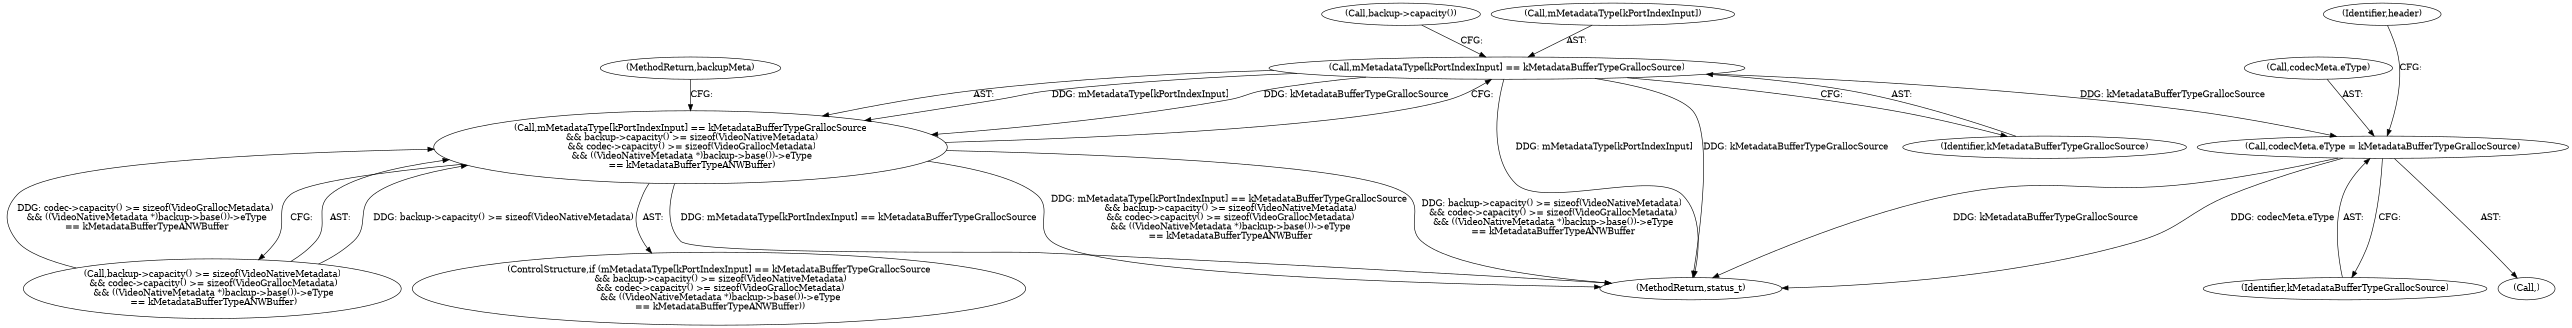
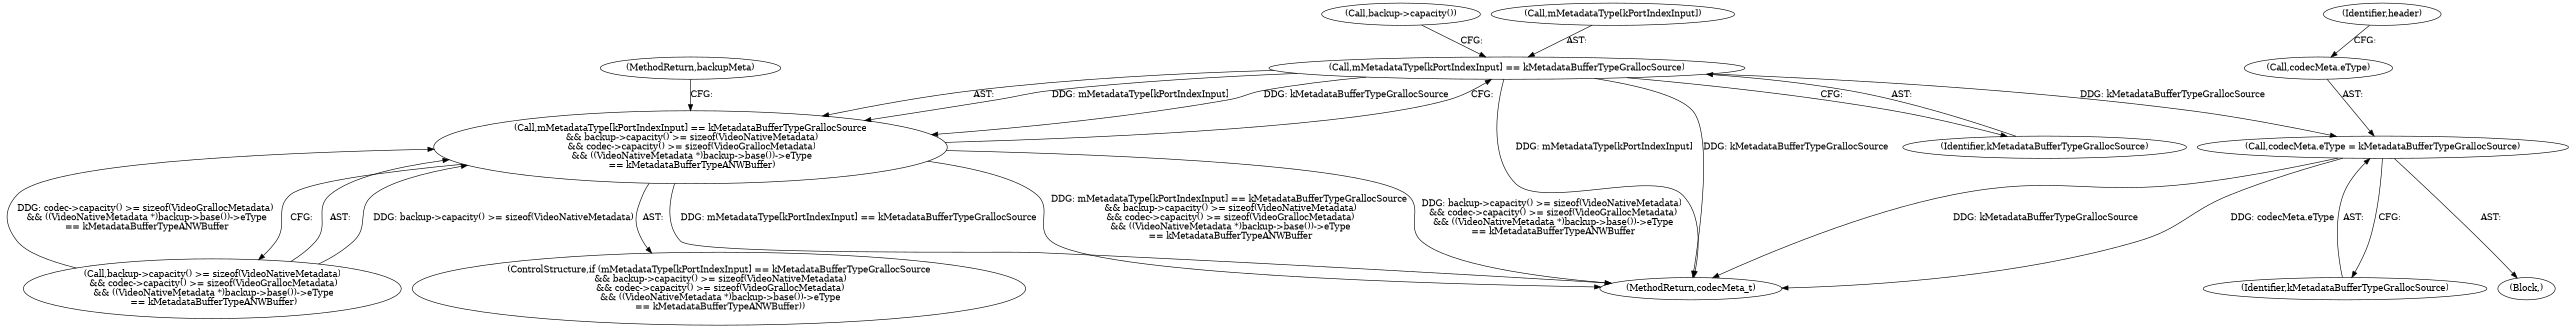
edge "(Identifier,header)" -> "(Call,codecMeta.eType = kMetadataBufferTypeGrallocSource)": now "(Identifier,header)" -> "(Call,codecMeta.eType)"
node "(MethodReturn,status_t)": label "(MethodReturn,status_t)" -> "(MethodReturn,codecMeta_t)"
node "(Call,)": label "(Call,)" -> "(Block,)"
